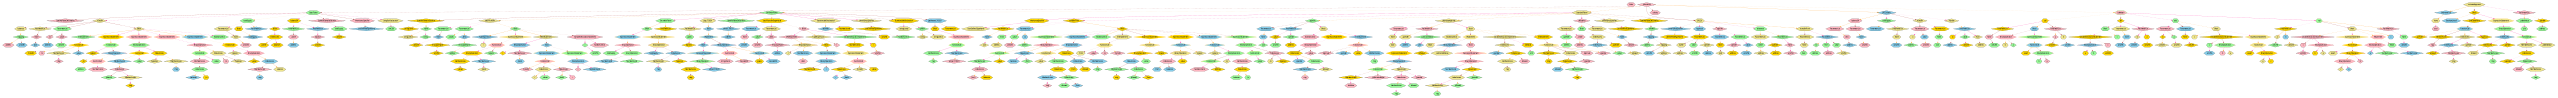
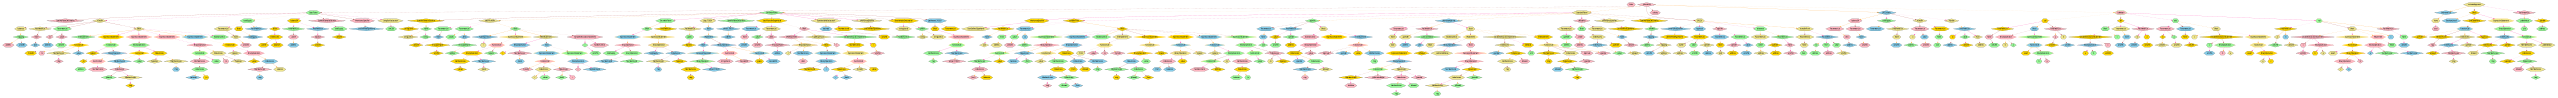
node "decreaseApproval": fillcolor khaki -> skyblue
node "decimals": shape diamond -> hexagon
